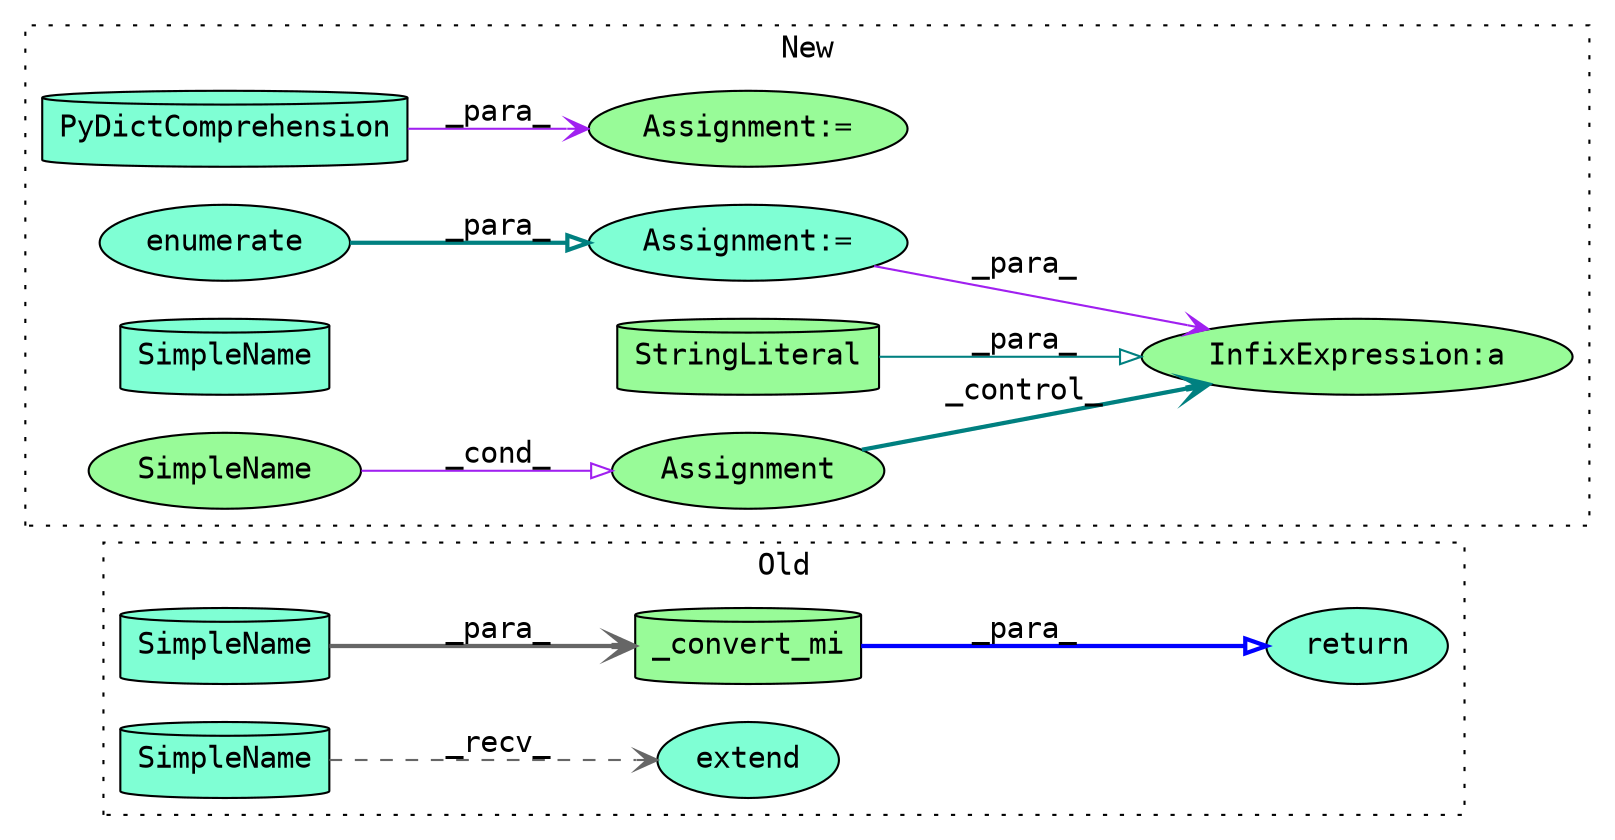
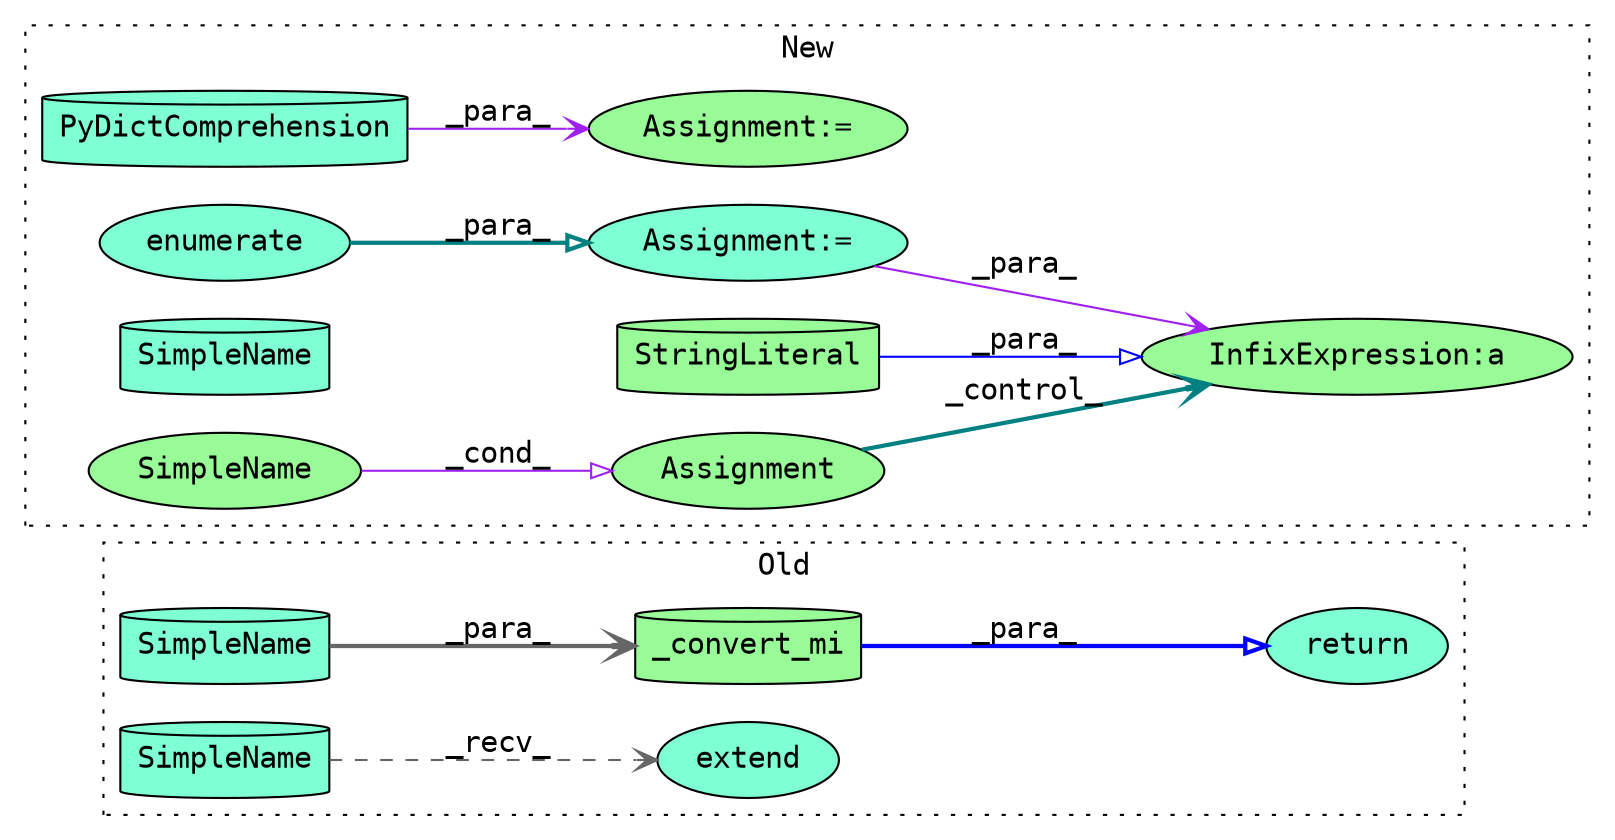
edge "StringLiteral" -> "InfixExpression:a": color teal -> blue
